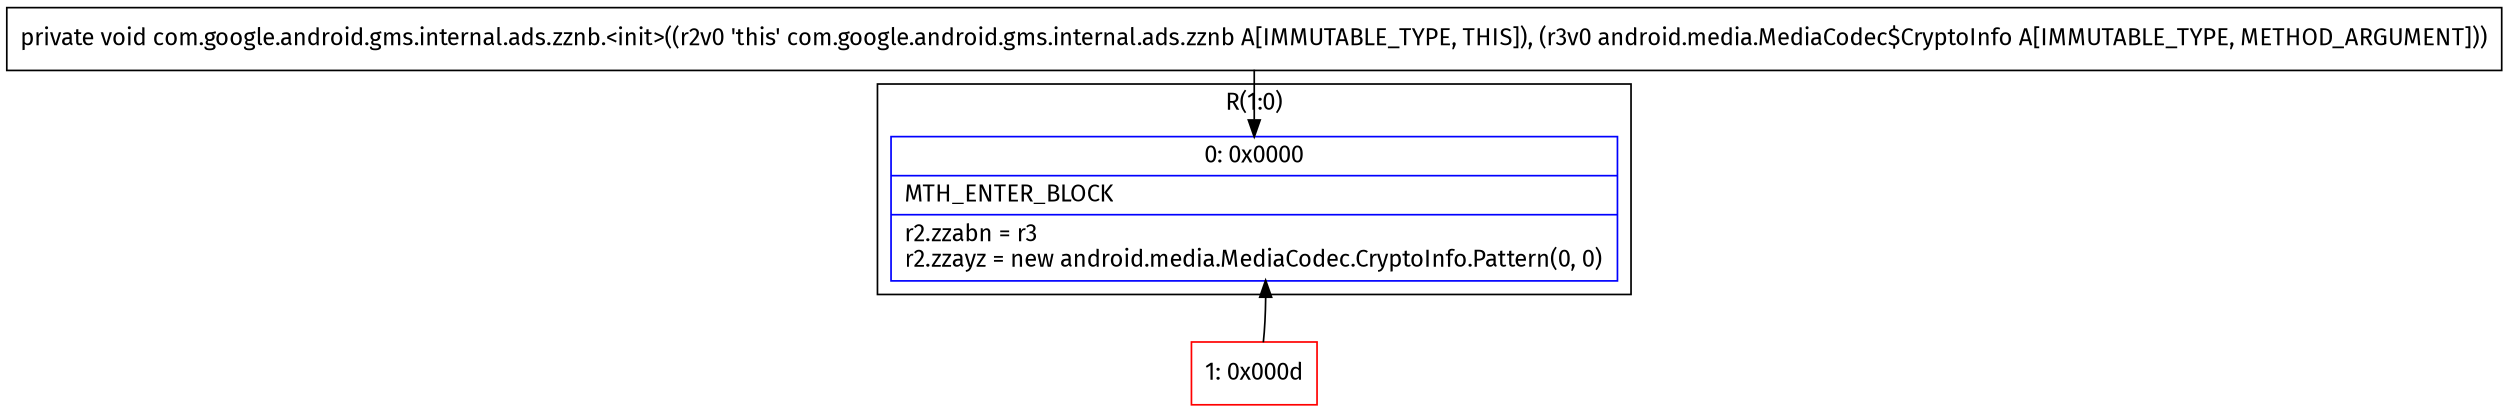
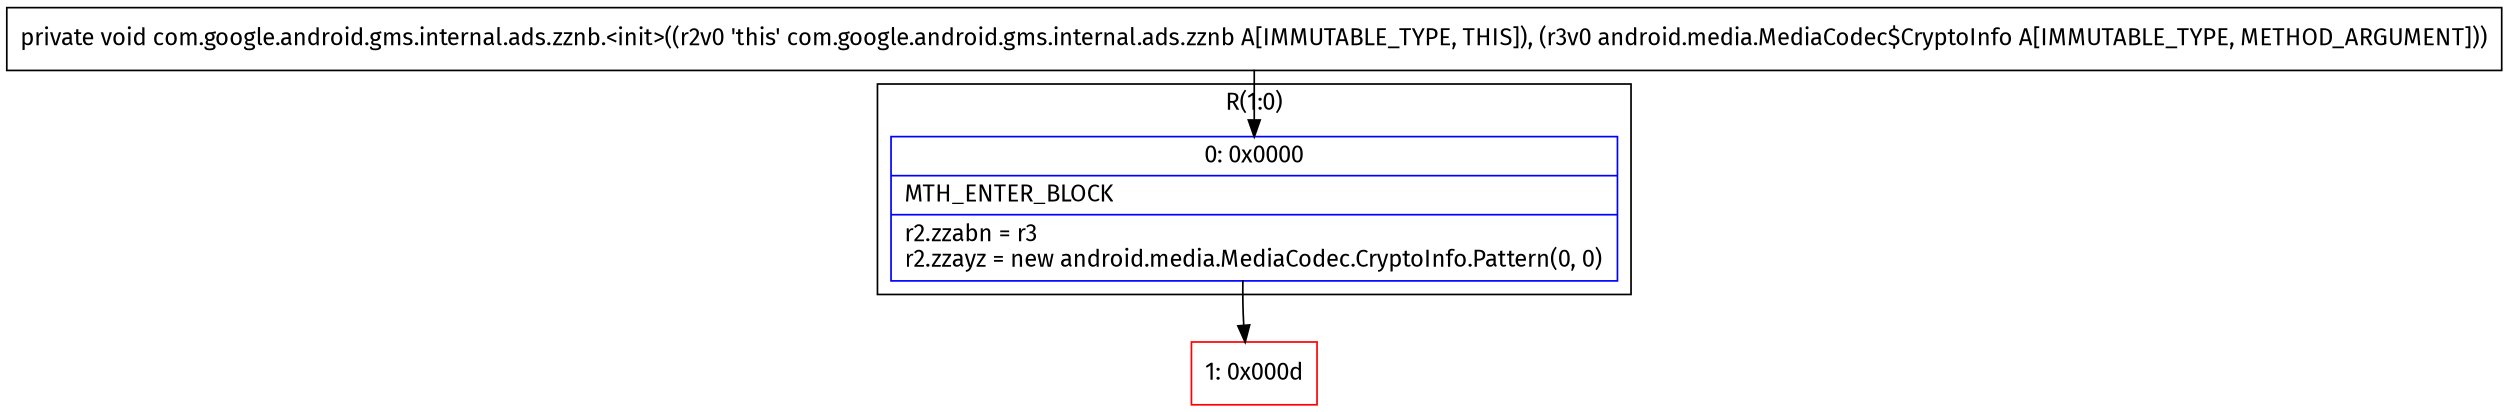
edge "1: 0x000d" -> "0: 0x0000": reversed
